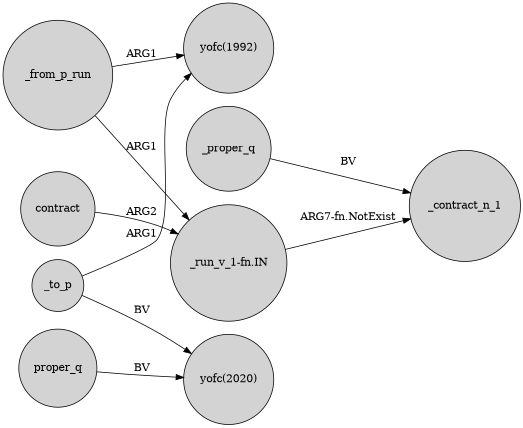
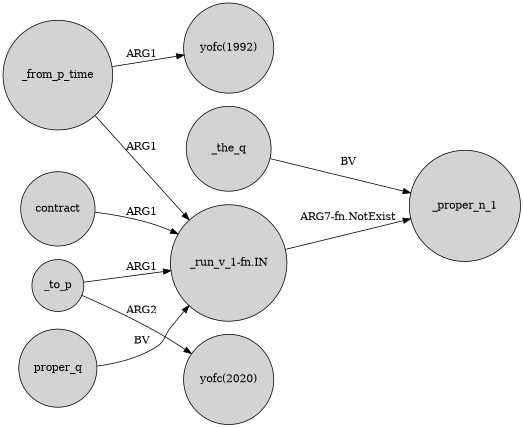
node "_from_p_run": label "_from_p_run" -> "_from_p_time"
node "_proper_q": label "_proper_q" -> "_the_q"
edge "_to_p" -> "yofc(1992)": now "_to_p" -> "_run_v_1-fn.IN"
node "_contract_n_1": label "_contract_n_1" -> "_proper_n_1"
edge "contract" -> "_run_v_1-fn.IN": label "ARG2" -> "ARG1"
edge "_to_p" -> "yofc(2020)": label "BV" -> "ARG2"
edge "proper_q" -> "yofc(2020)": now "proper_q" -> "_run_v_1-fn.IN"
